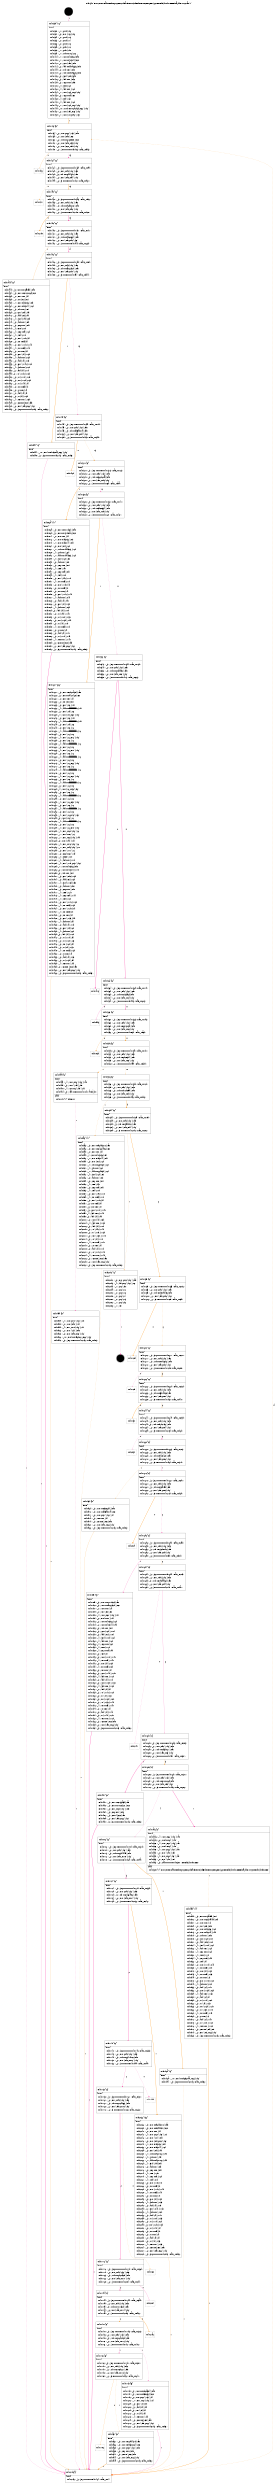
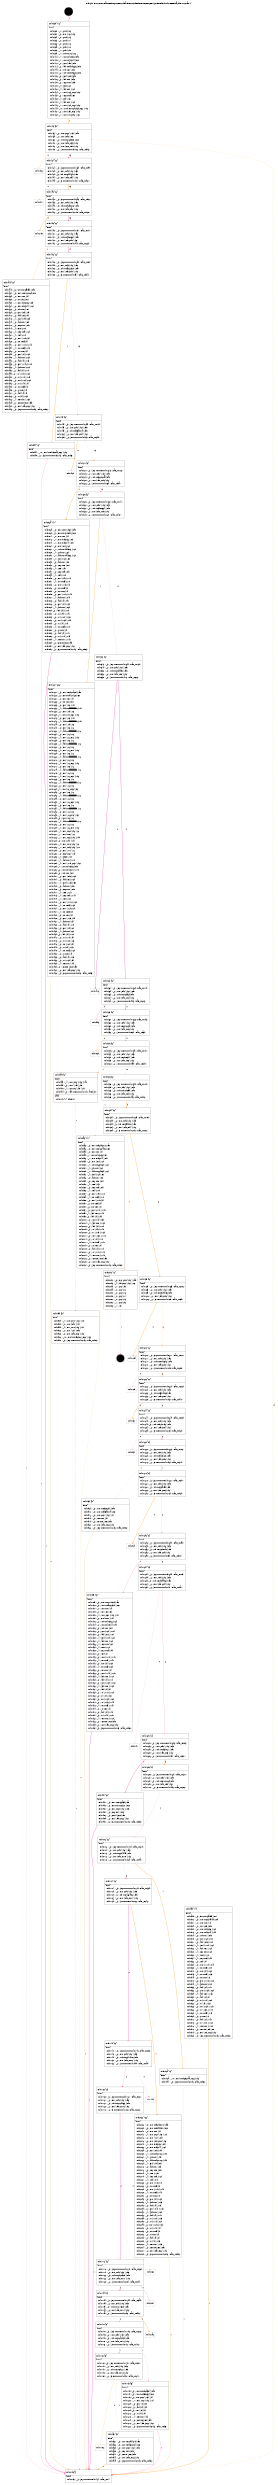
node "0x401ad8 [37]": removed
